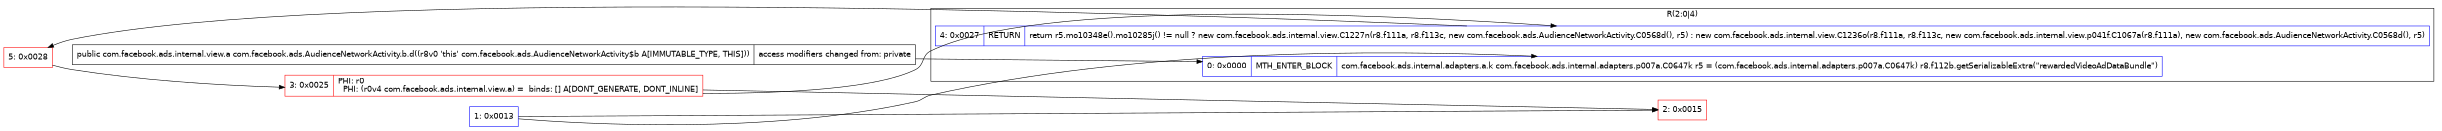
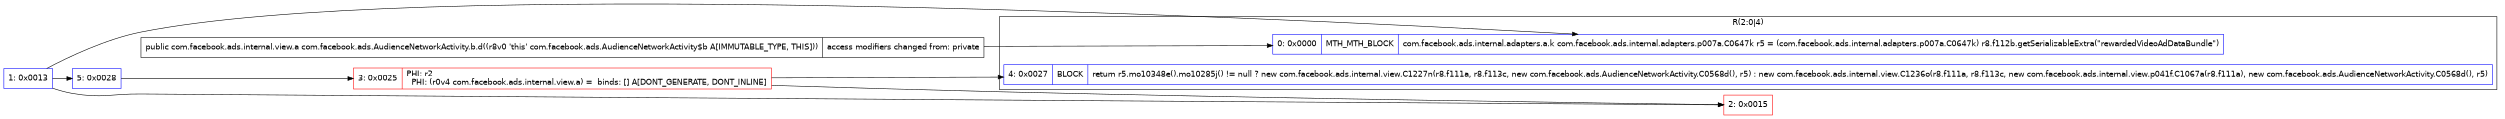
edge "4: 0x0027" -> "5: 0x0028": now "1: 0x0013" -> "5: 0x0028"
node "4: 0x0027": text "RETURN" -> "BLOCK"
node "5: 0x0028": color red -> blue
node "0: 0x0000": text "MTH_ENTER_BLOCK" -> "MTH_MTH_BLOCK"
node "3: 0x0025": text "PHI: r0" -> "PHI: r2"
